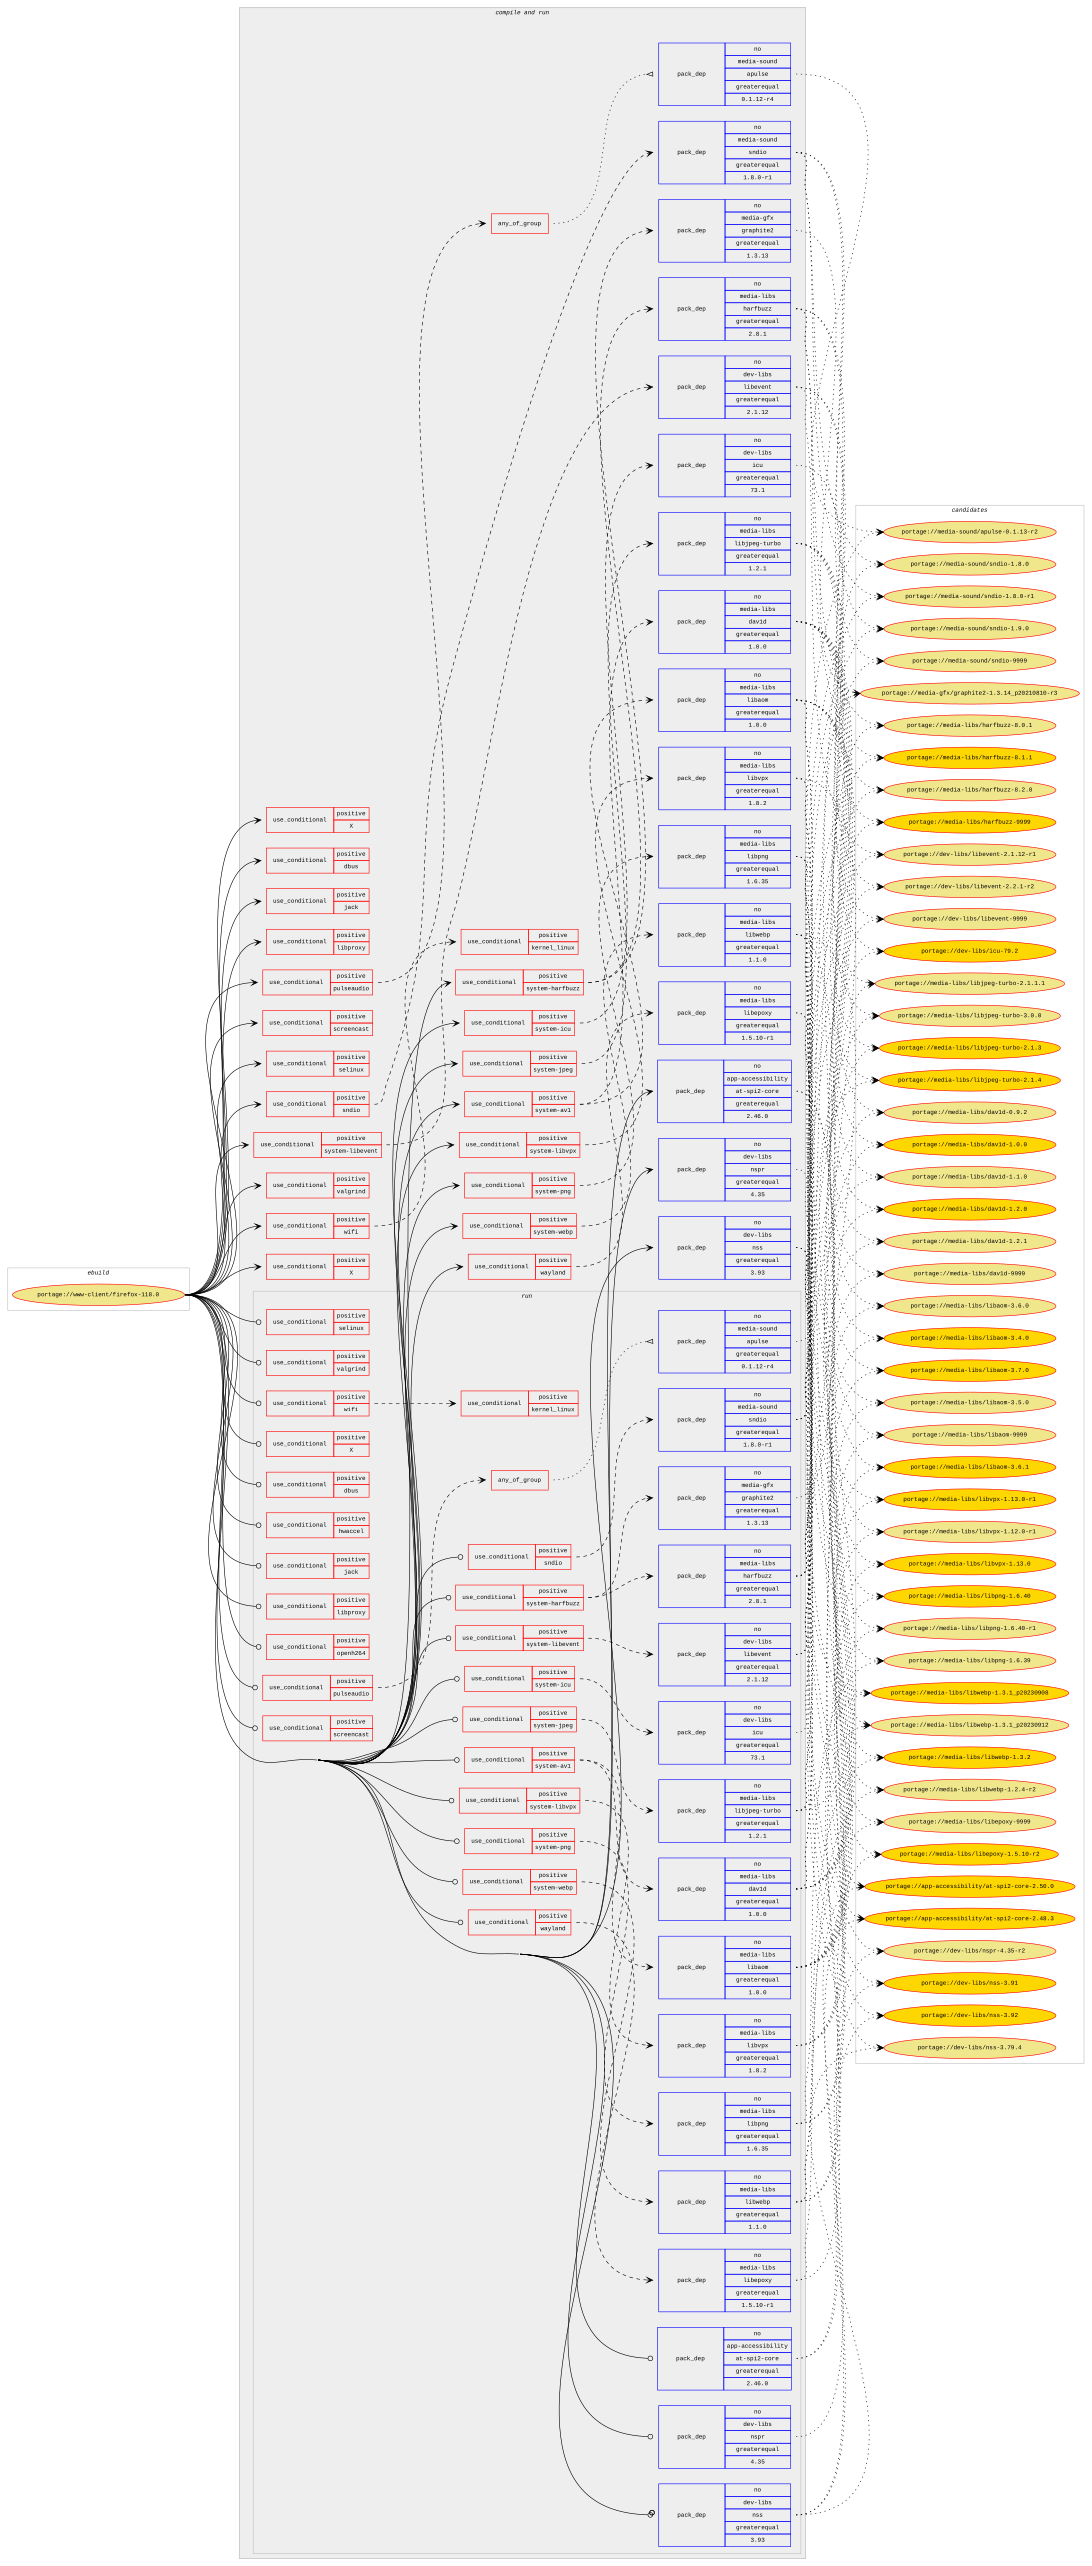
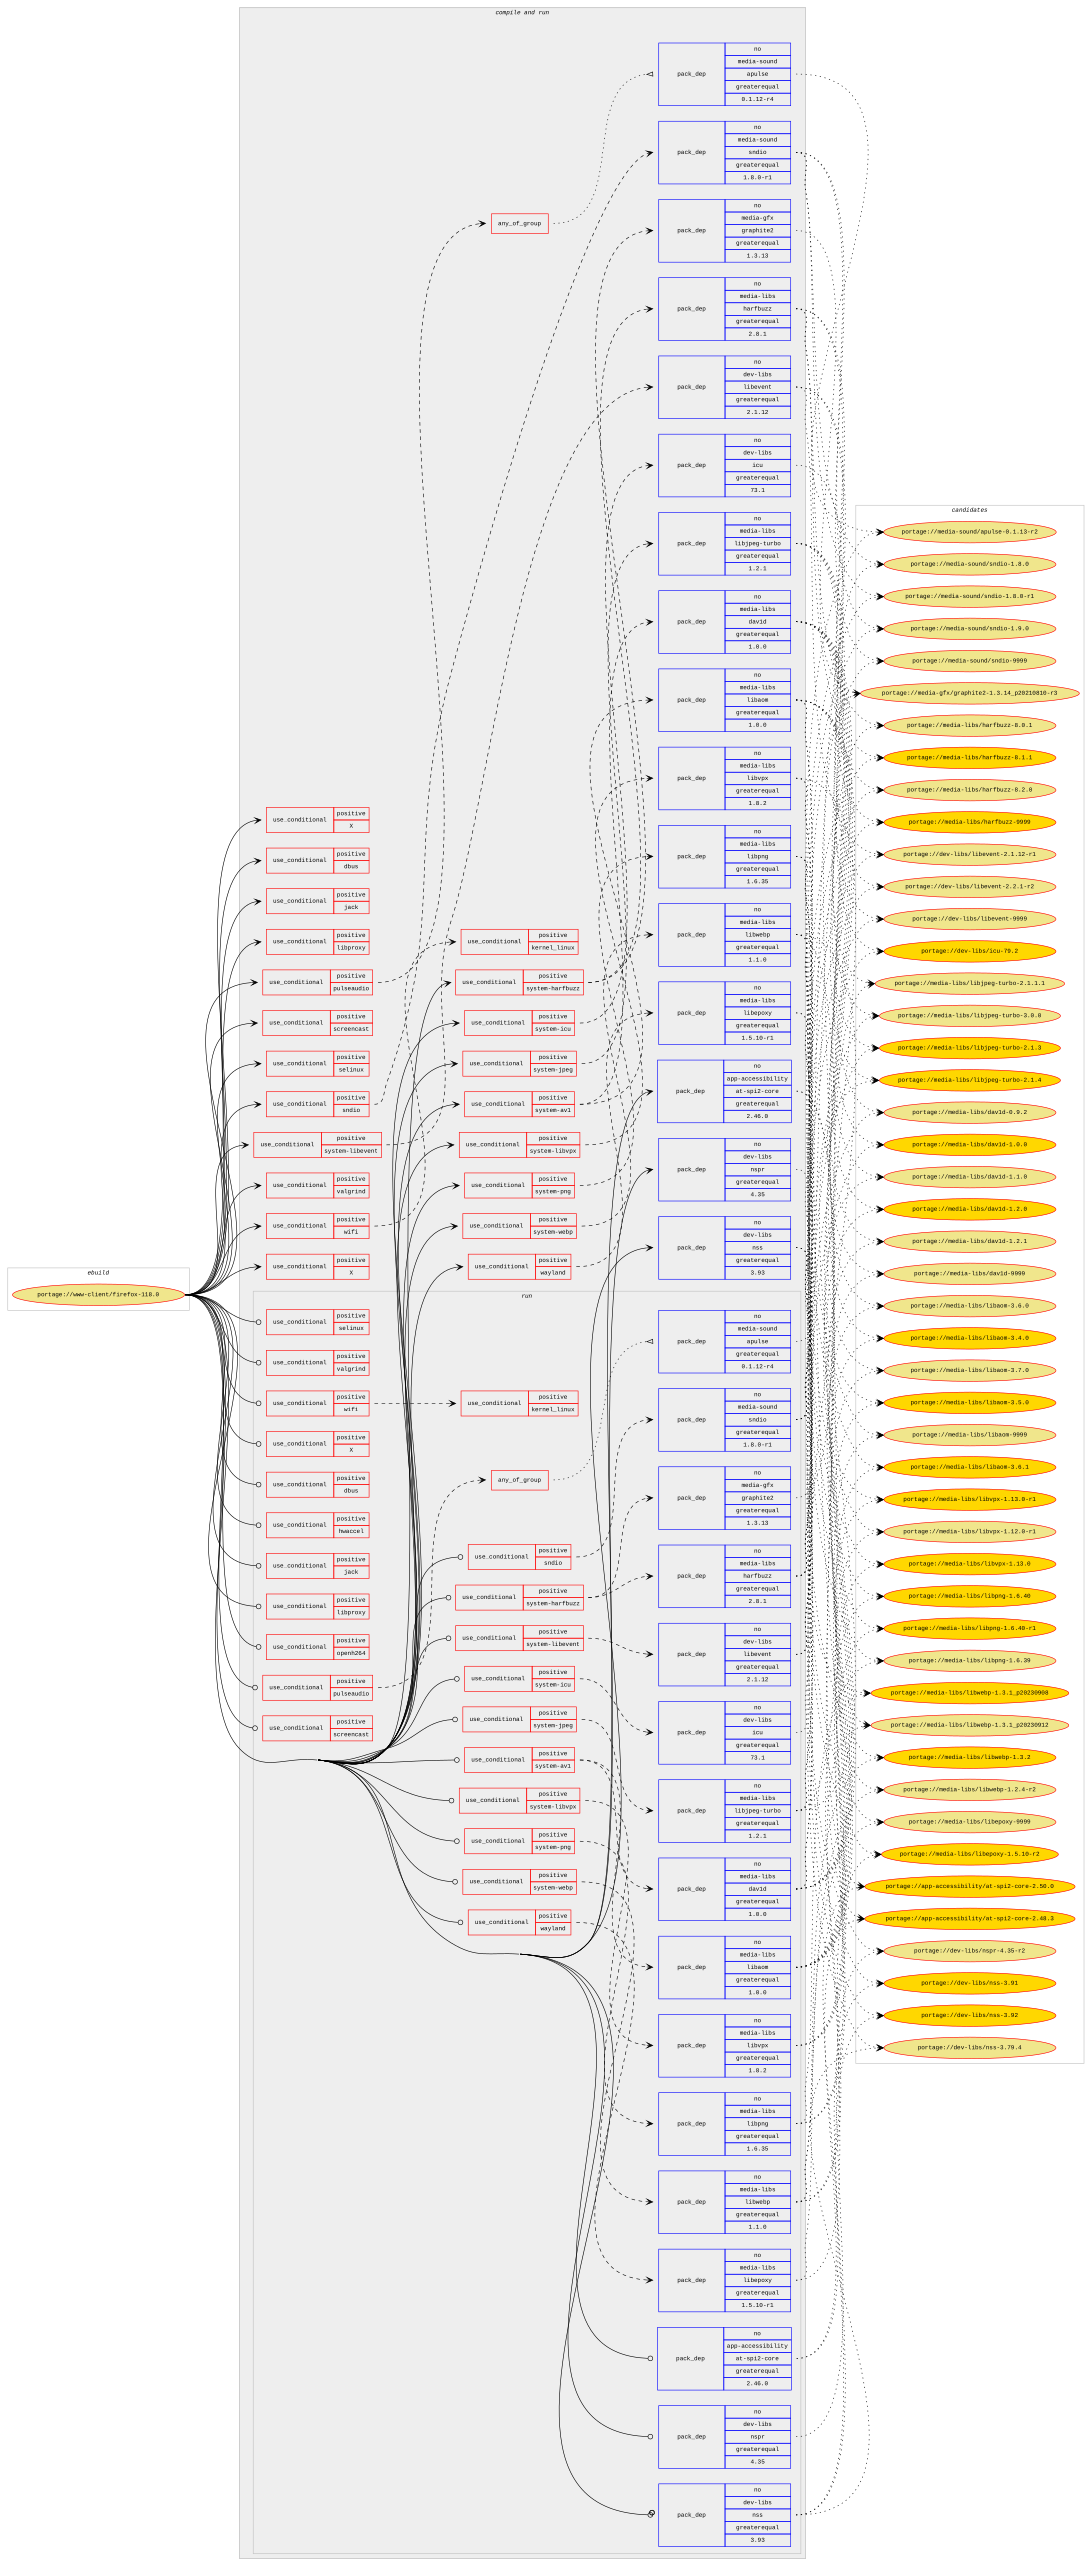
node "portage://media-libs/libaom-3.7.0": fillcolor gold -> khaki
node "portage://media-libs/libaom-3.5.0": fillcolor khaki -> gold
node "portage://media-libs/libpng-1.6.40-r1": fillcolor khaki -> gold
